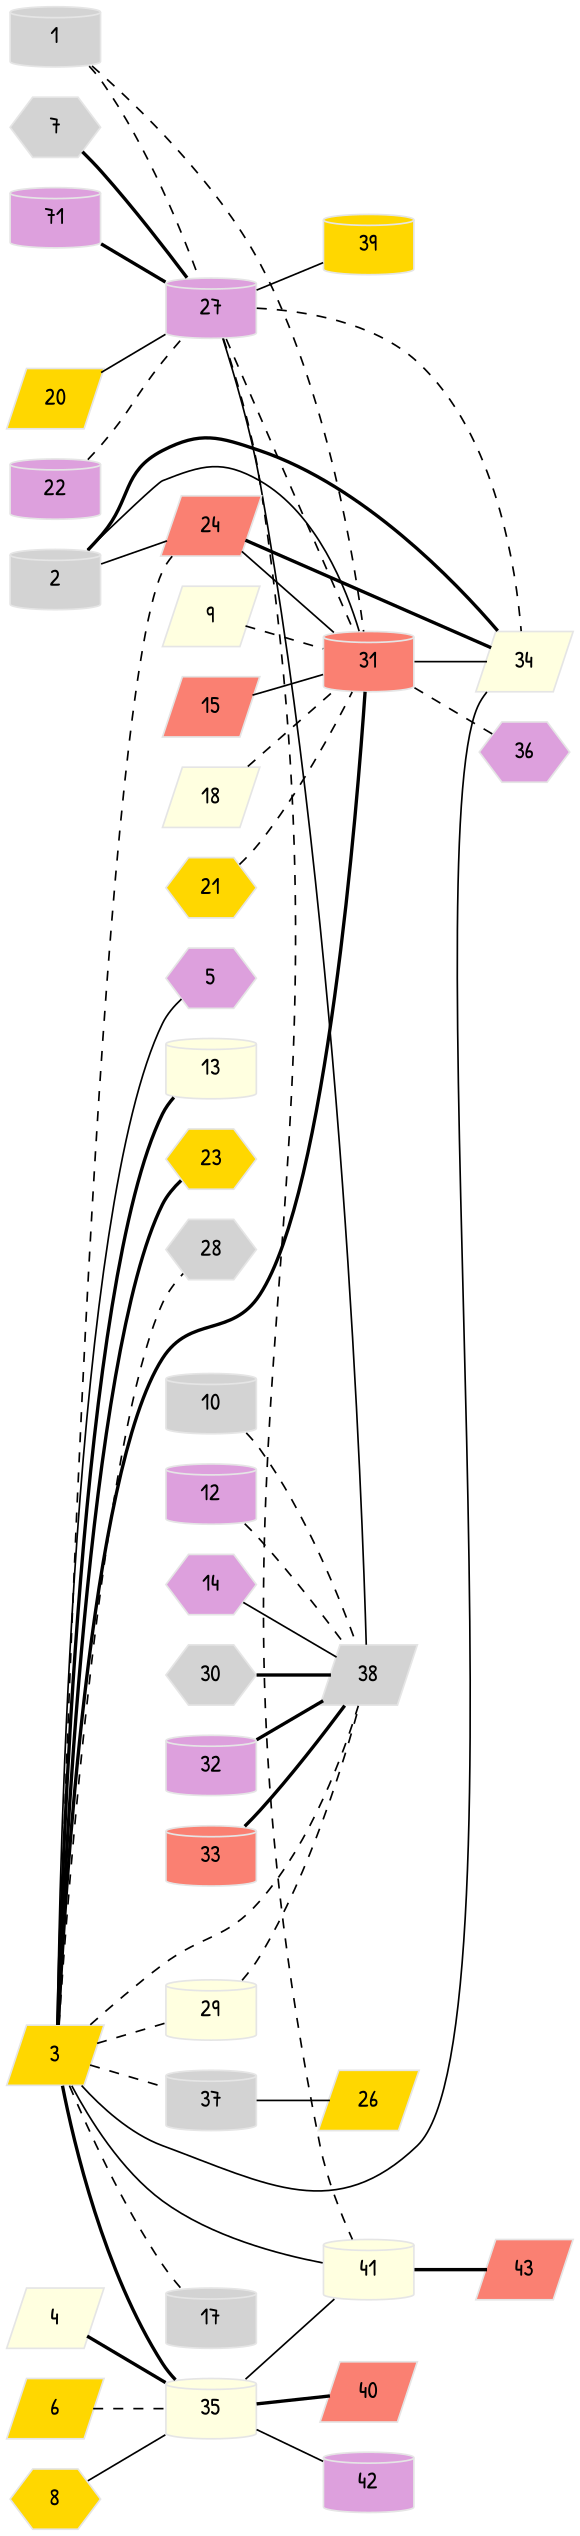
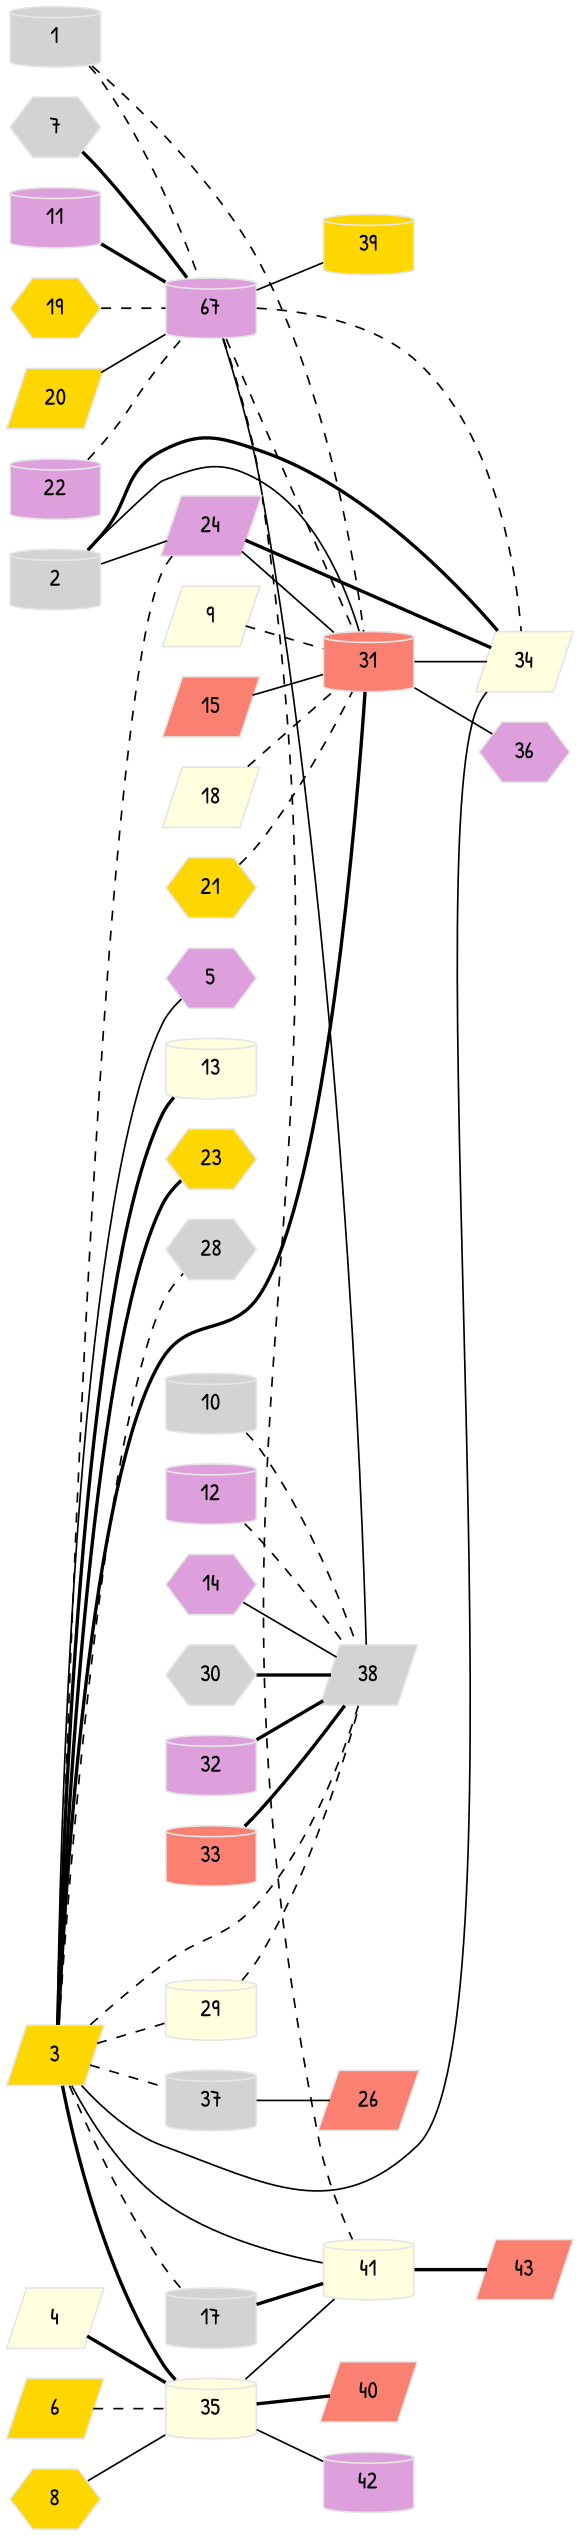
node "71": label "71" -> "11"
node "19": added
node "27": label "27" -> "67"
node "24": fillcolor salmon -> plum
edge "31" -- "36": style dashed -> solid
node "26": fillcolor gold -> salmon
edge "41" -- "17": added
